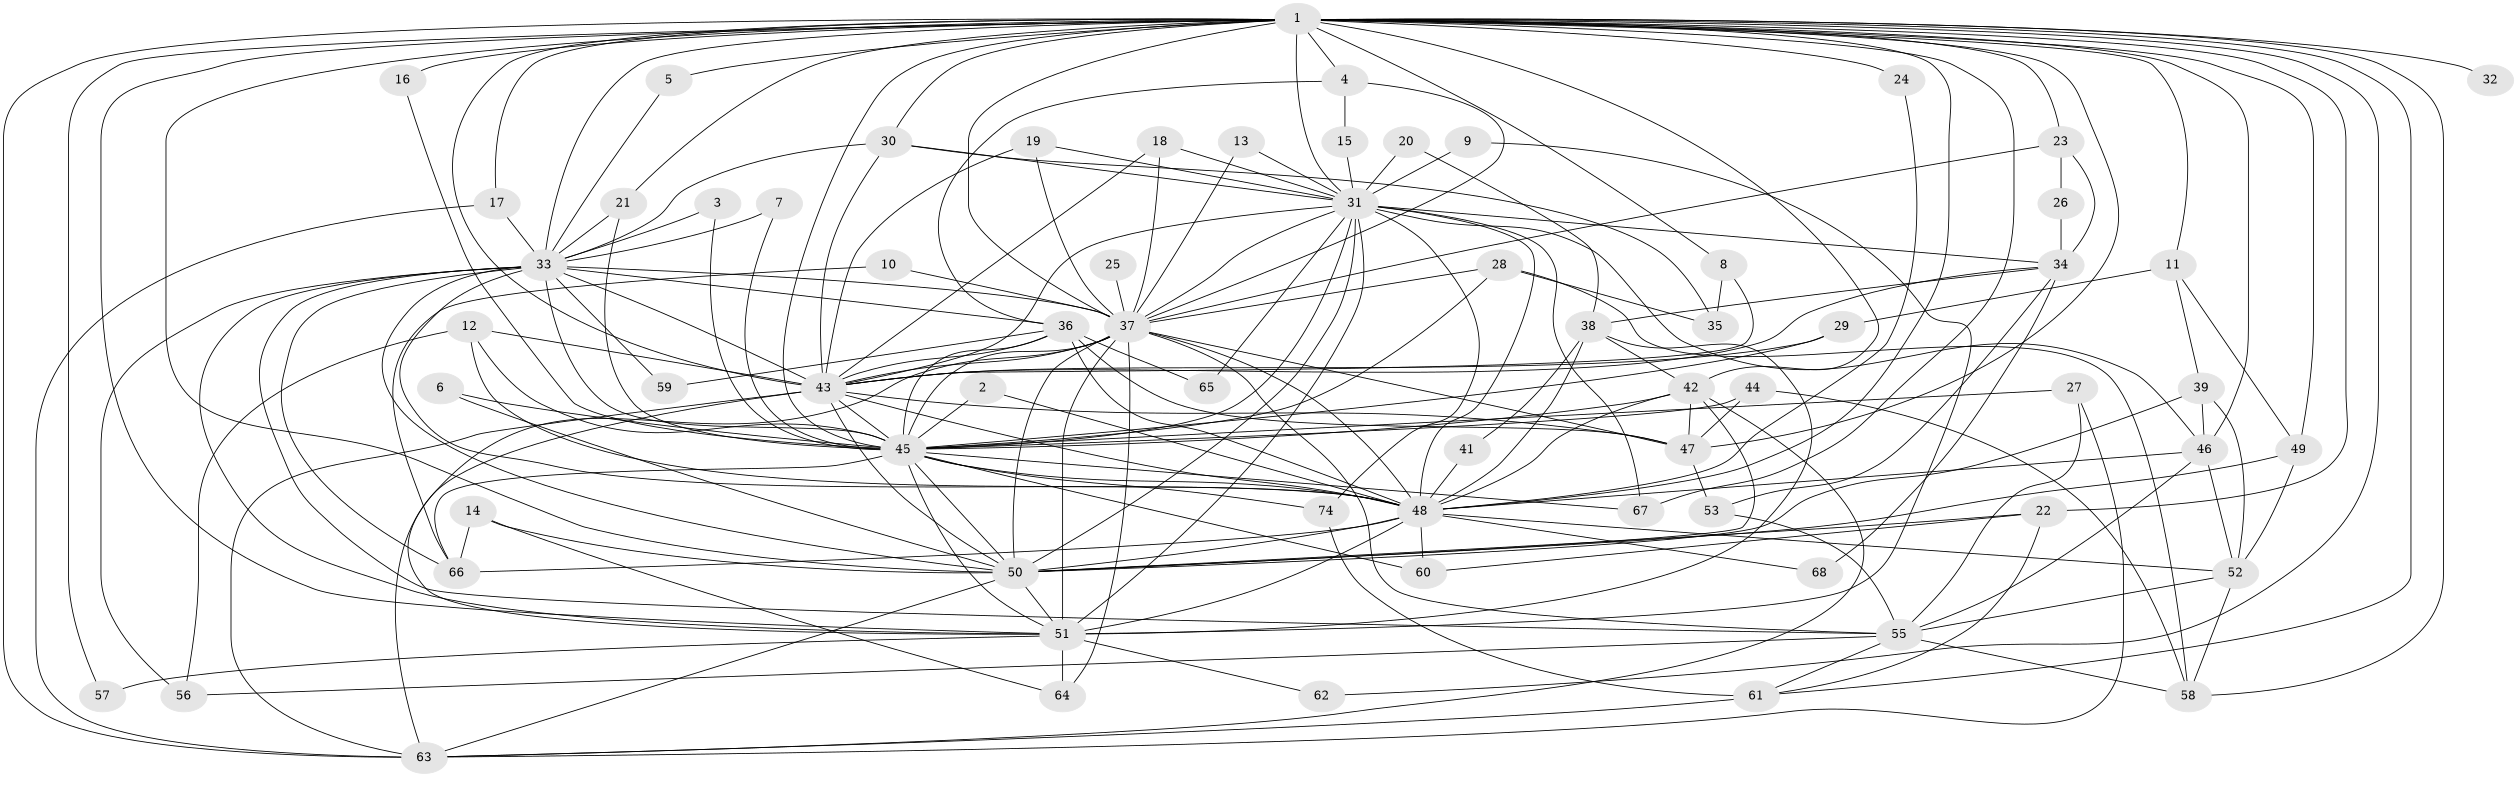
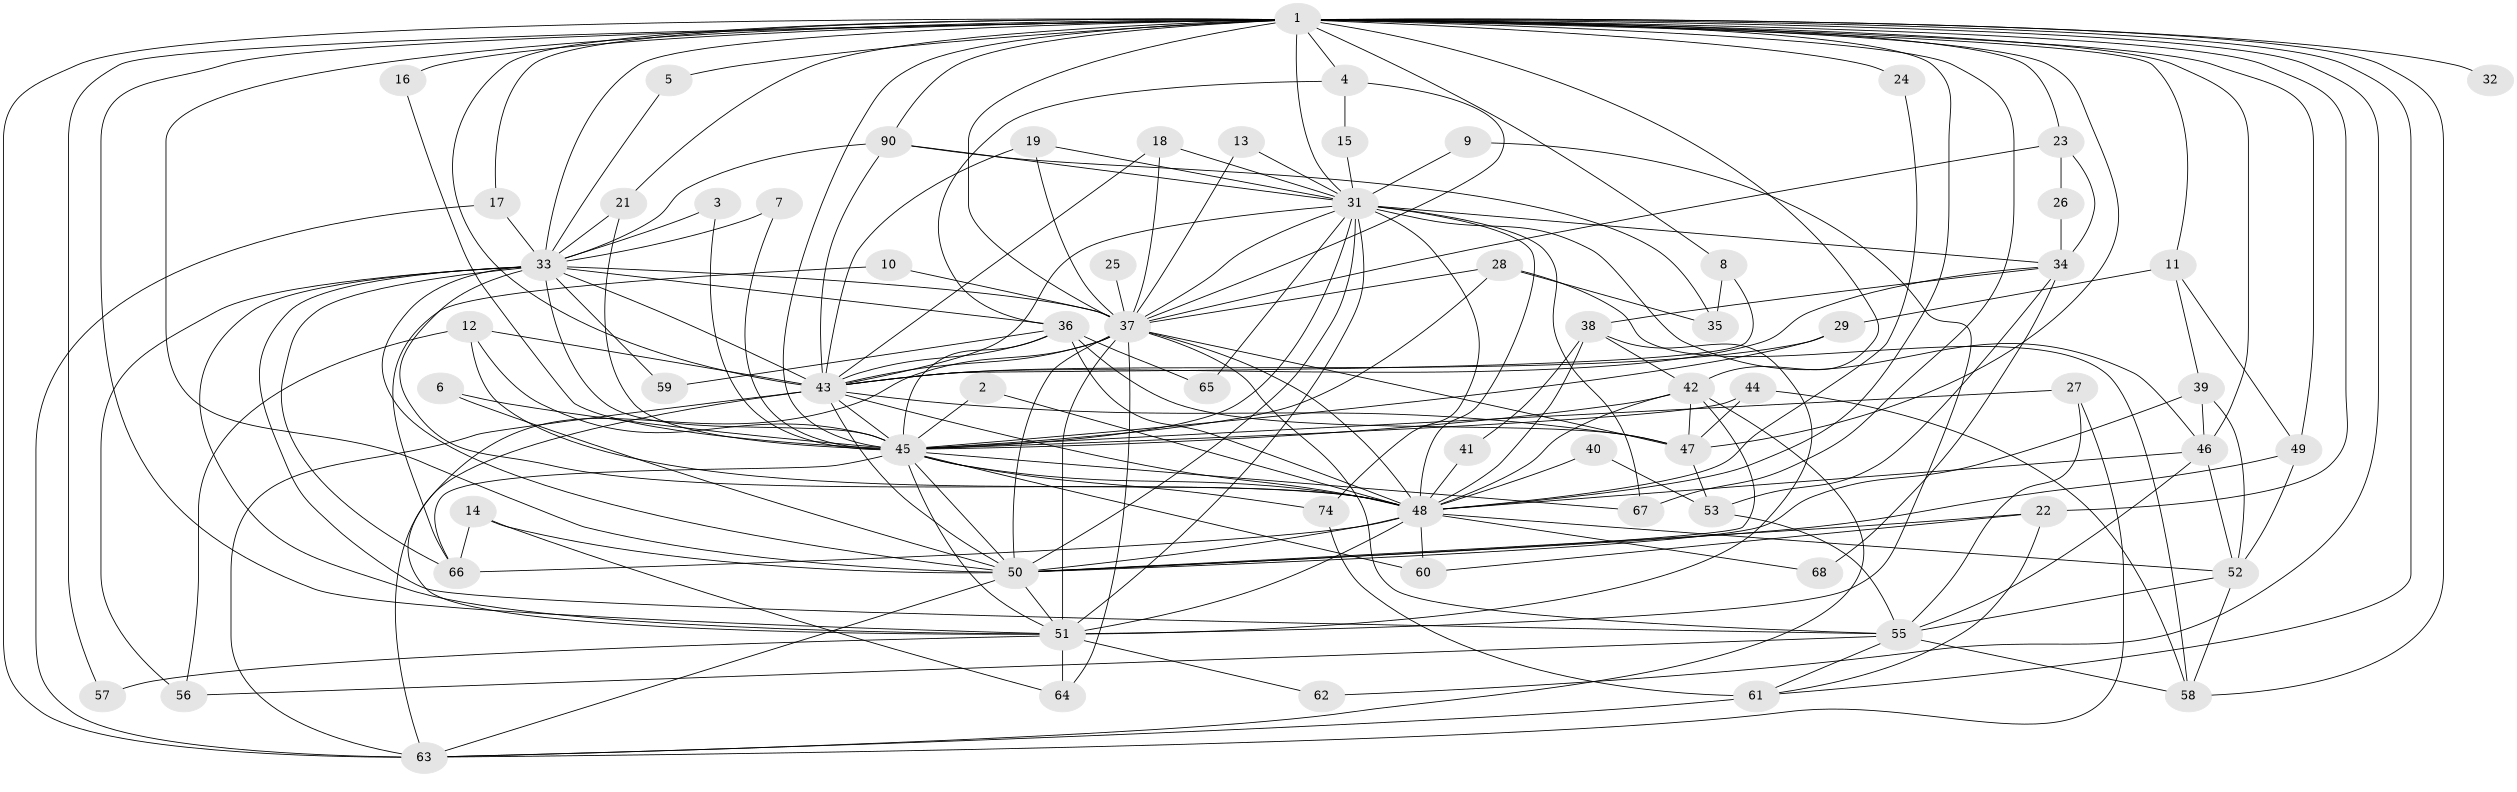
node "30": label "30" -> "90"
node "20": removed
edge "37" -- "45": removed
node "40": added
